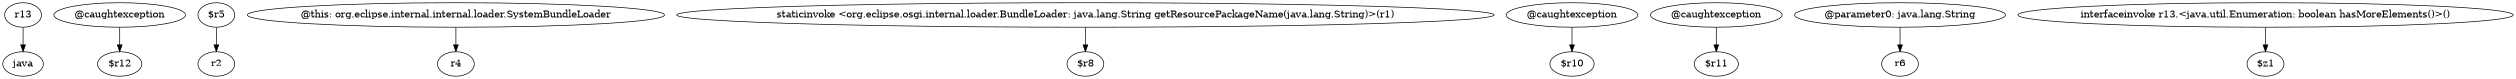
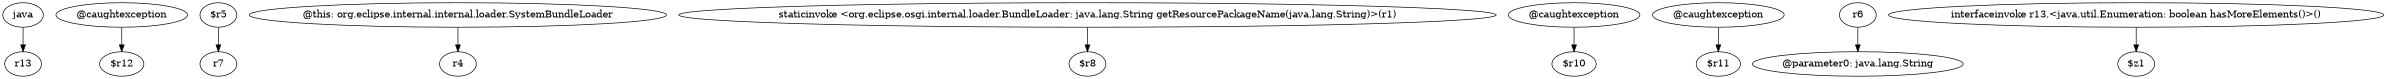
edge "r13" -> "java": reversed
edge "@parameter0: java.lang.String" -> "r6": reversed
node "r2": label "r2" -> "r7"
